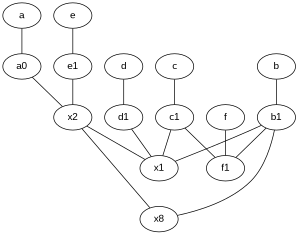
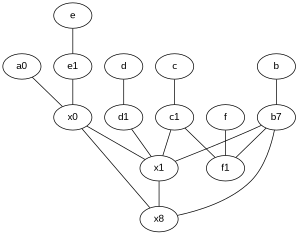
node "a": removed
node "x2": label "x2" -> "x0"
node "b1": label "b1" -> "b7"
edge "x1" -- "x8": added
